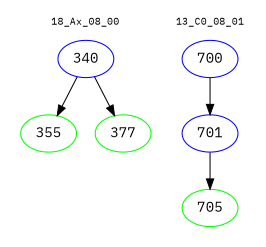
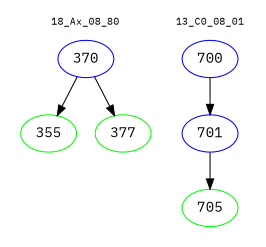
cluster "18_Ax_08_00": label "18_Ax_08_00" -> "18_Ax_08_80"
node "340": label "340" -> "370"
